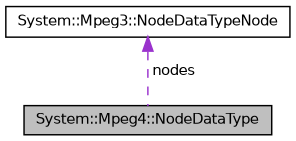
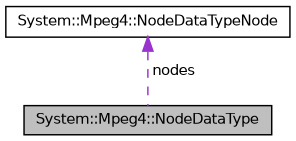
node "System::Mpeg3::NodeDataTypeNode": label "System::Mpeg3::NodeDataTypeNode" -> "System::Mpeg4::NodeDataTypeNode"
